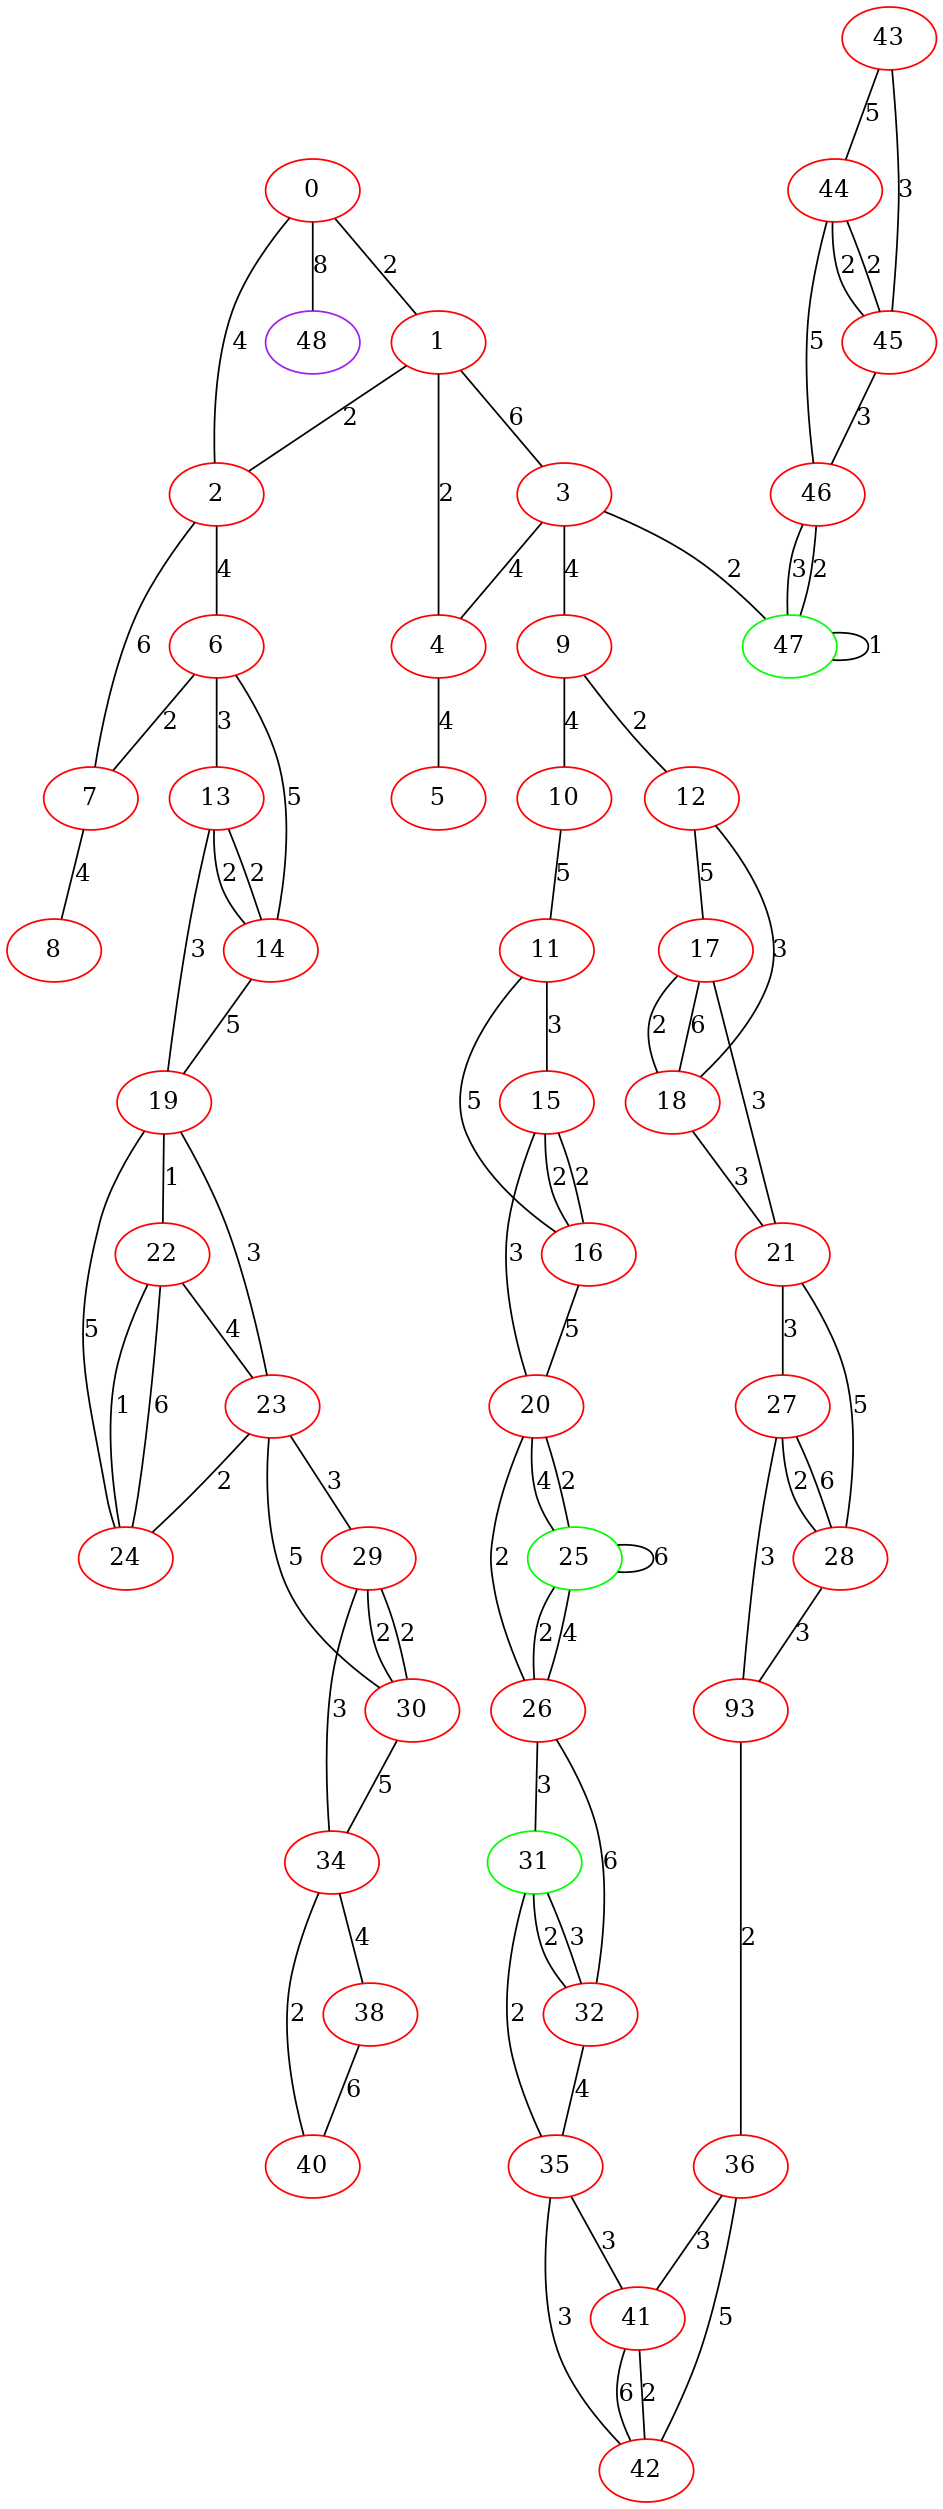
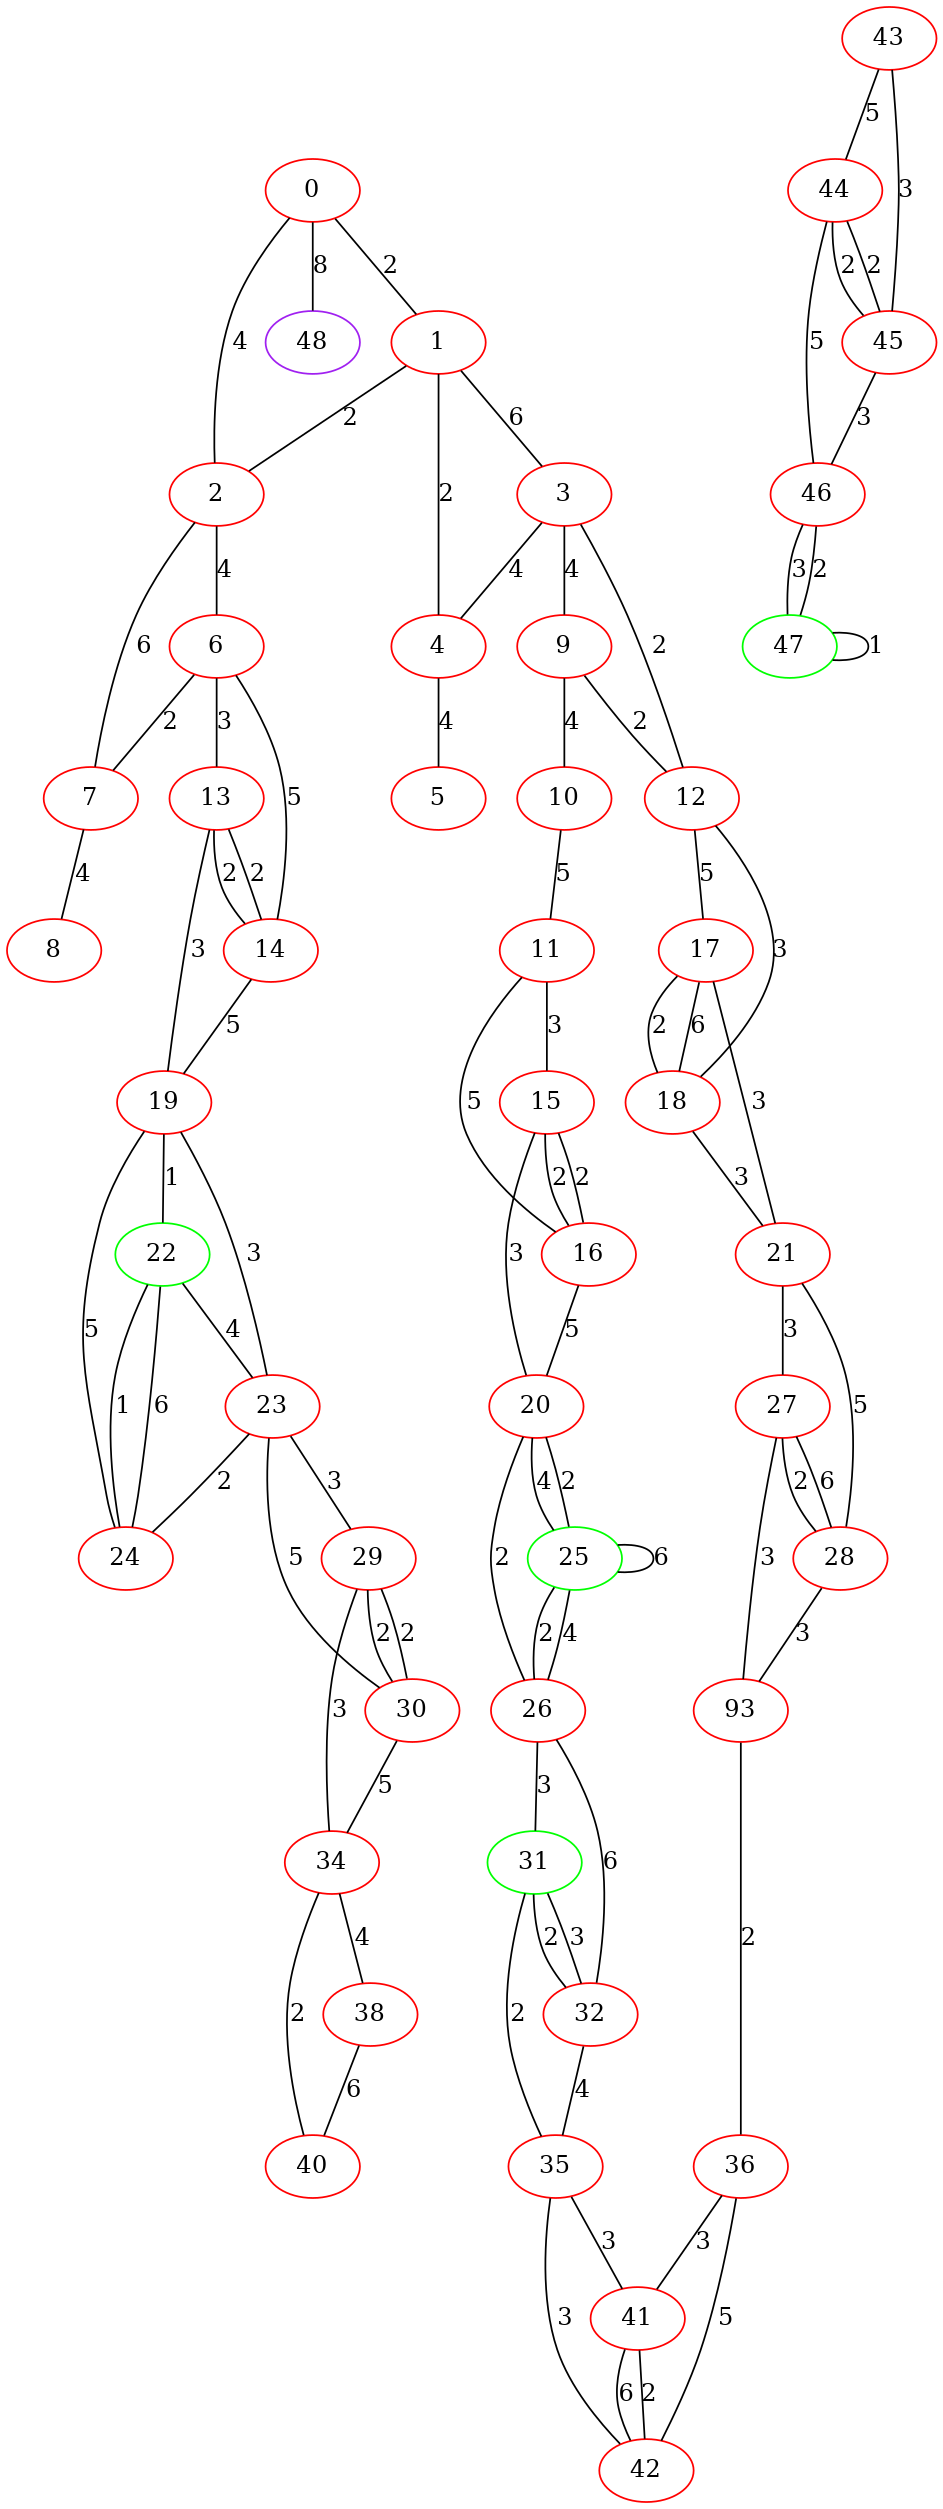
edge "3" -- "47": now "3" -- "12"
node "22": color red -> green
